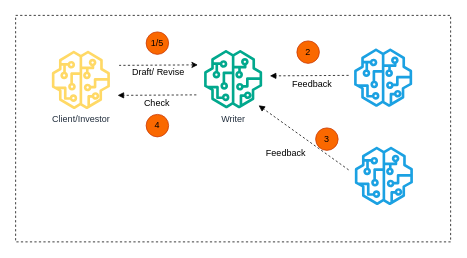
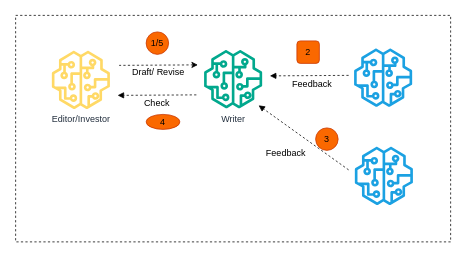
node "2": shape ellipse -> rounded rectangle
node "Client/Investor": label "Client/Investor" -> "Editor/Investor"
node "4": size 23x23 -> 34x15
